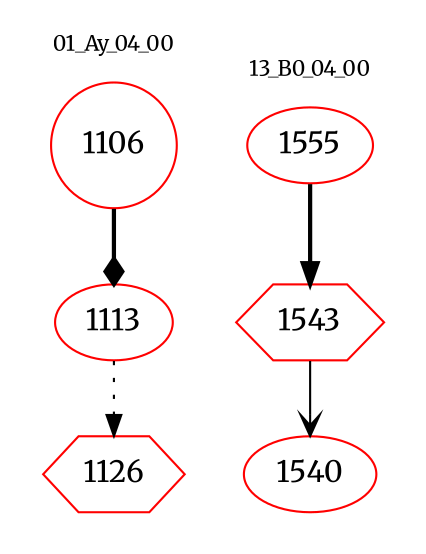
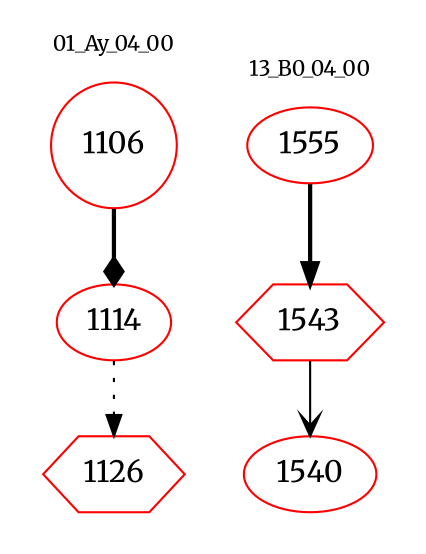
node "1113": label "1113" -> "1114"
